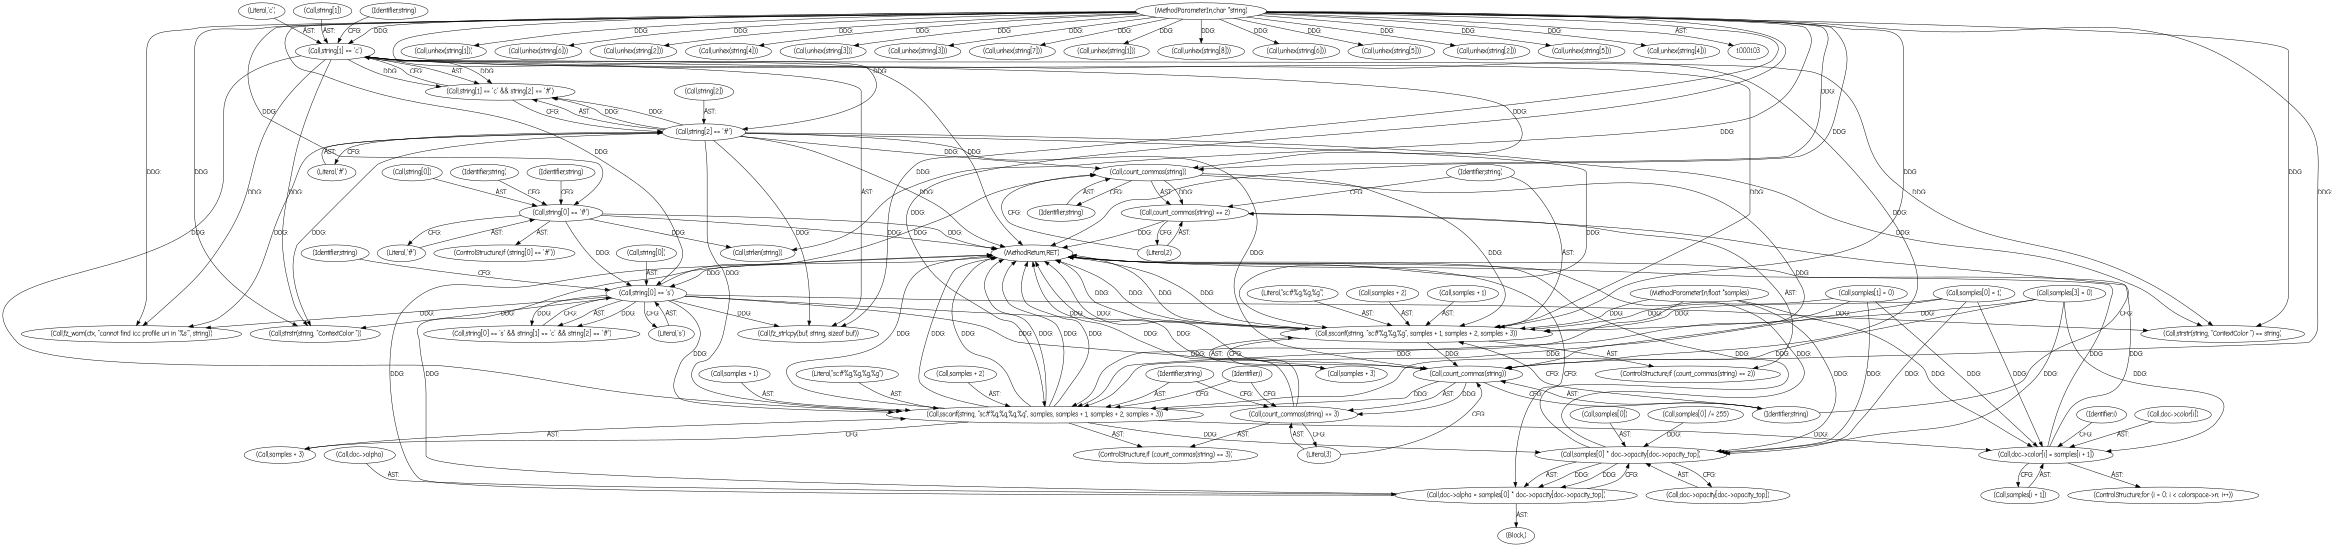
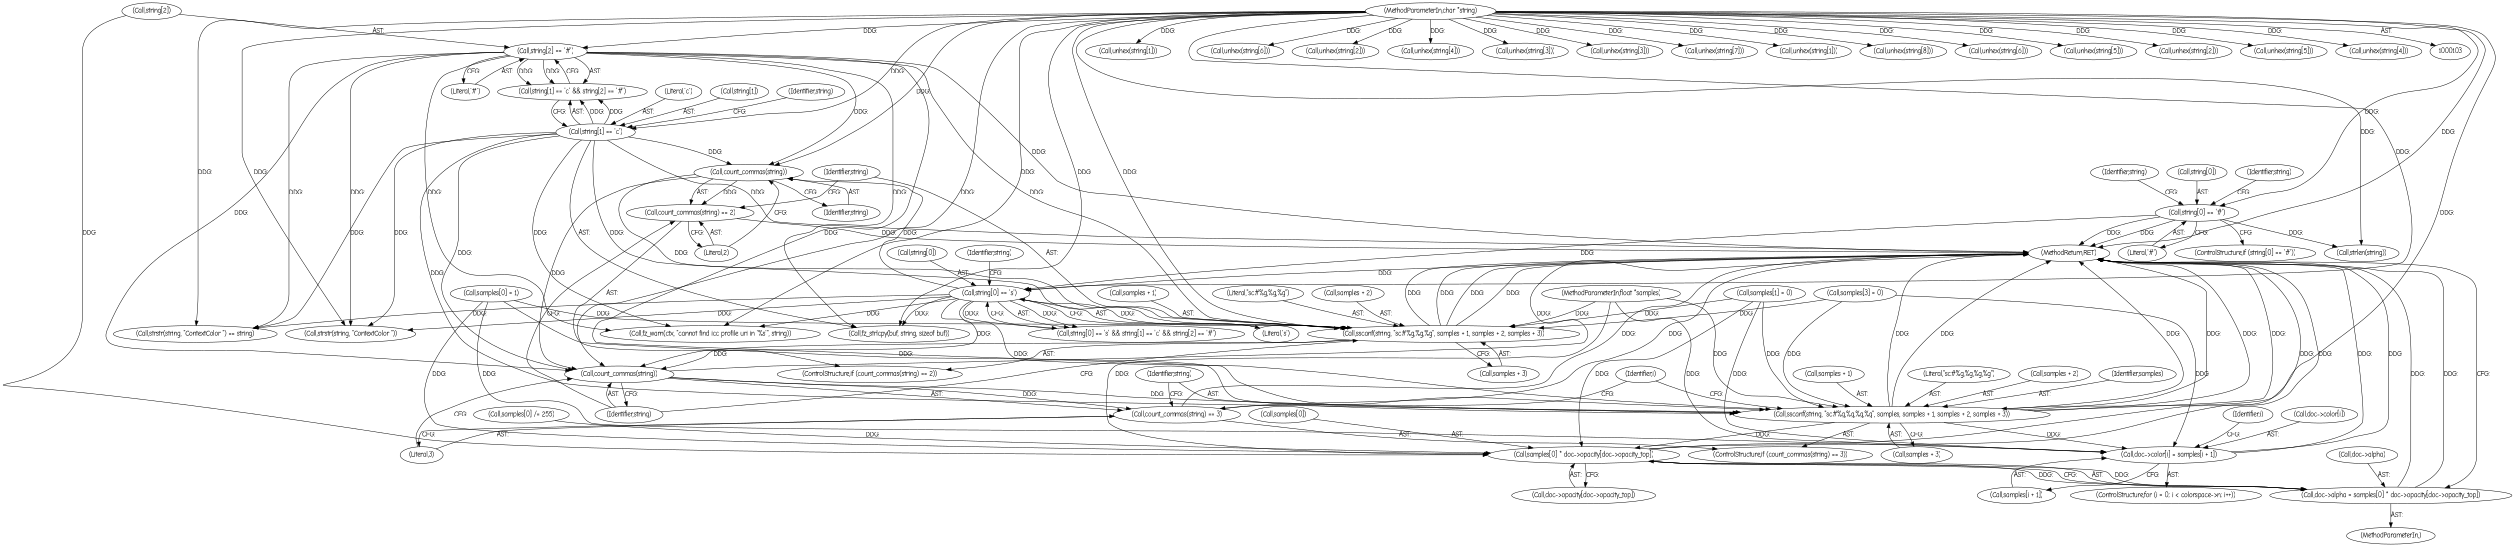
edge "(Call,string[0] == '#')" -> "(ControlStructure,if (string[0] == '#'))": label "AST: " -> "CFG: "
node "(Identifier,samples)": added
edge "(Call,samples[3] = 0)" -> "(Call,samples[0] * doc->opacity[doc->opacity_top])": now "(Call,string[2])" -> "(Call,samples[0] * doc->opacity[doc->opacity_top])"
node "(Block,)": label "(Block,)" -> "(MethodParameterIn,)"
